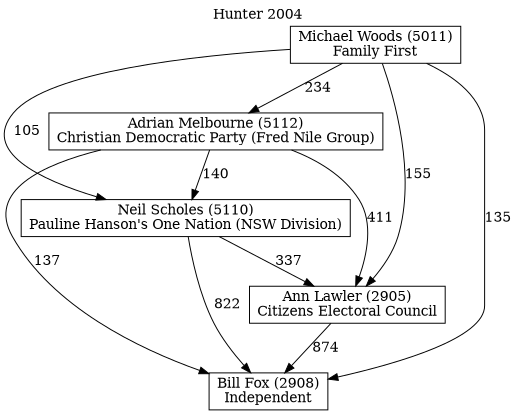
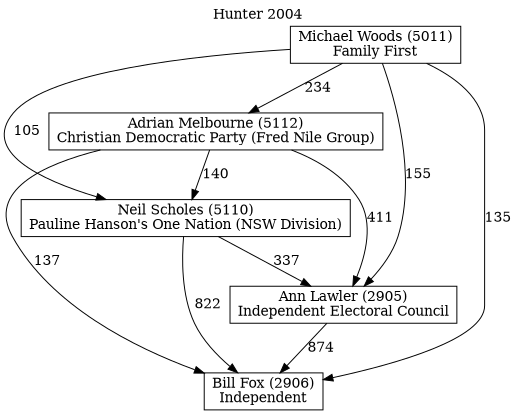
node "Ann Lawler (2905) Citizens Electoral Council": label "Ann Lawler (2905) Citizens Electoral Council" -> "Ann Lawler (2905) Independent Electoral Council"
node "Bill Fox (2908) Independent": label "Bill Fox (2908) Independent" -> "Bill Fox (2906) Independent"
